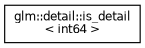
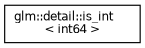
node "glm::detail::is_detail < int64 >": label "glm::detail::is_detail < int64 >" -> "glm::detail::is_int < int64 >"
